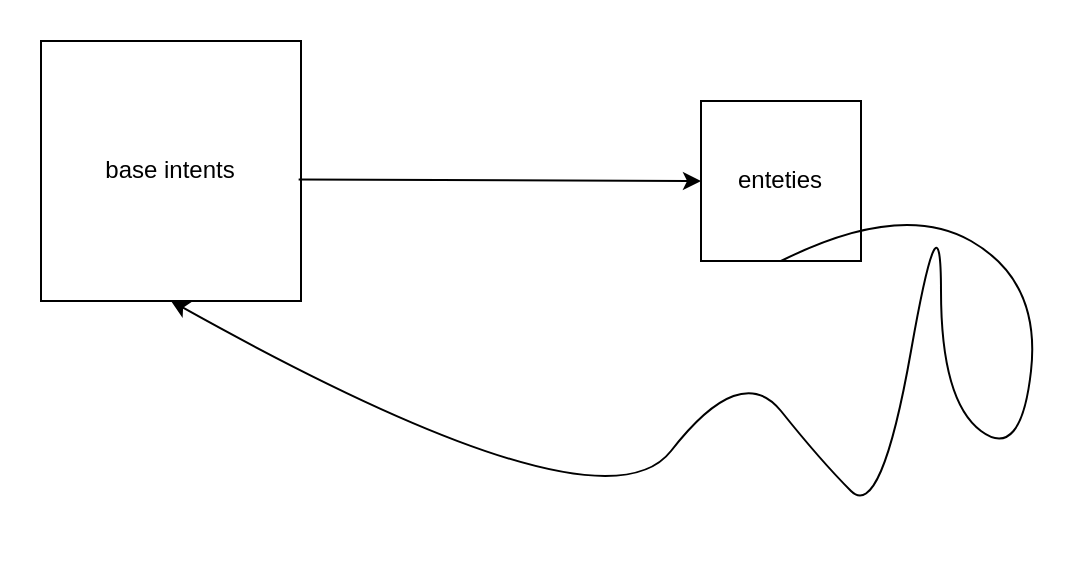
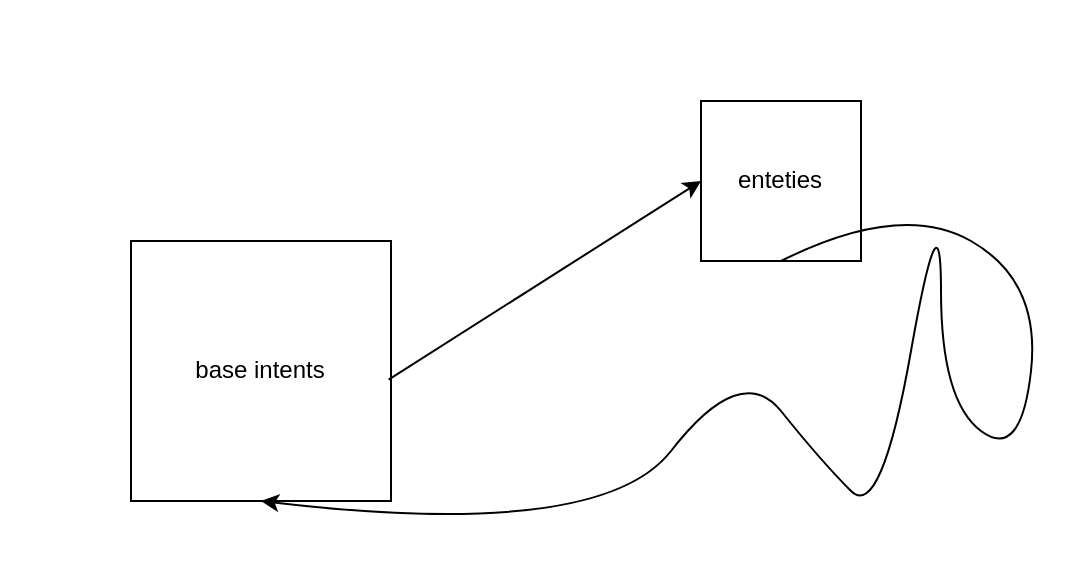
node "base intents": moved (171, 171) -> (261, 371)
